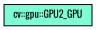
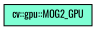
node "cv::gpu::GPU2_GPU": label "cv::gpu::GPU2_GPU" -> "cv::gpu::MOG2_GPU"
